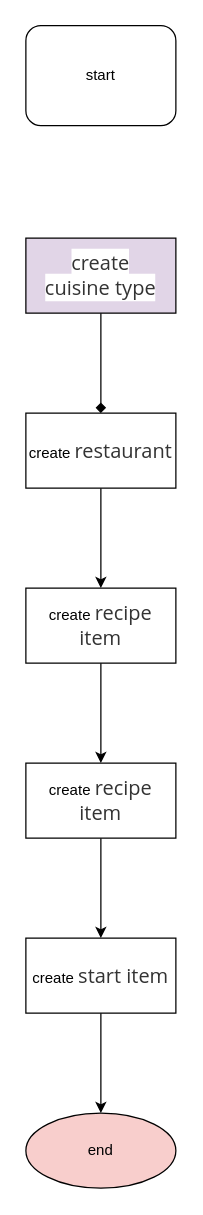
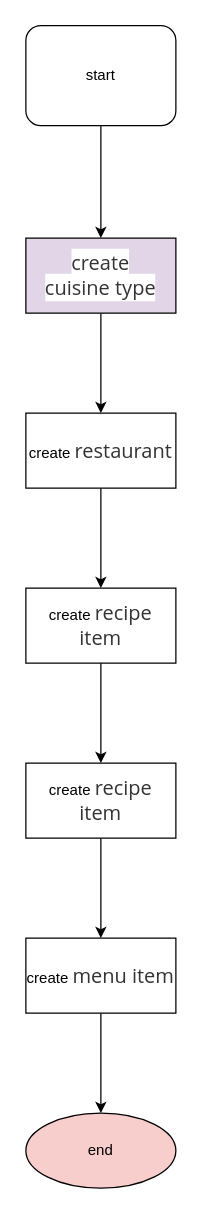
edge "start" -> "create cuisine type": added
edge "create cuisine type" -> "create restaurant": arrowhead diamond -> classic
node "create start item": label "create start item" -> "create menu item"
